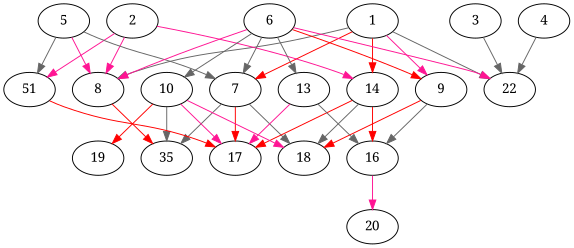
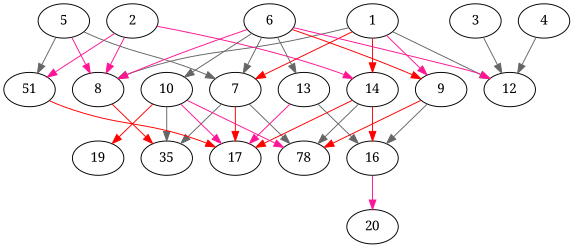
node "22": label "22" -> "12"
node "18": label "18" -> "78"
